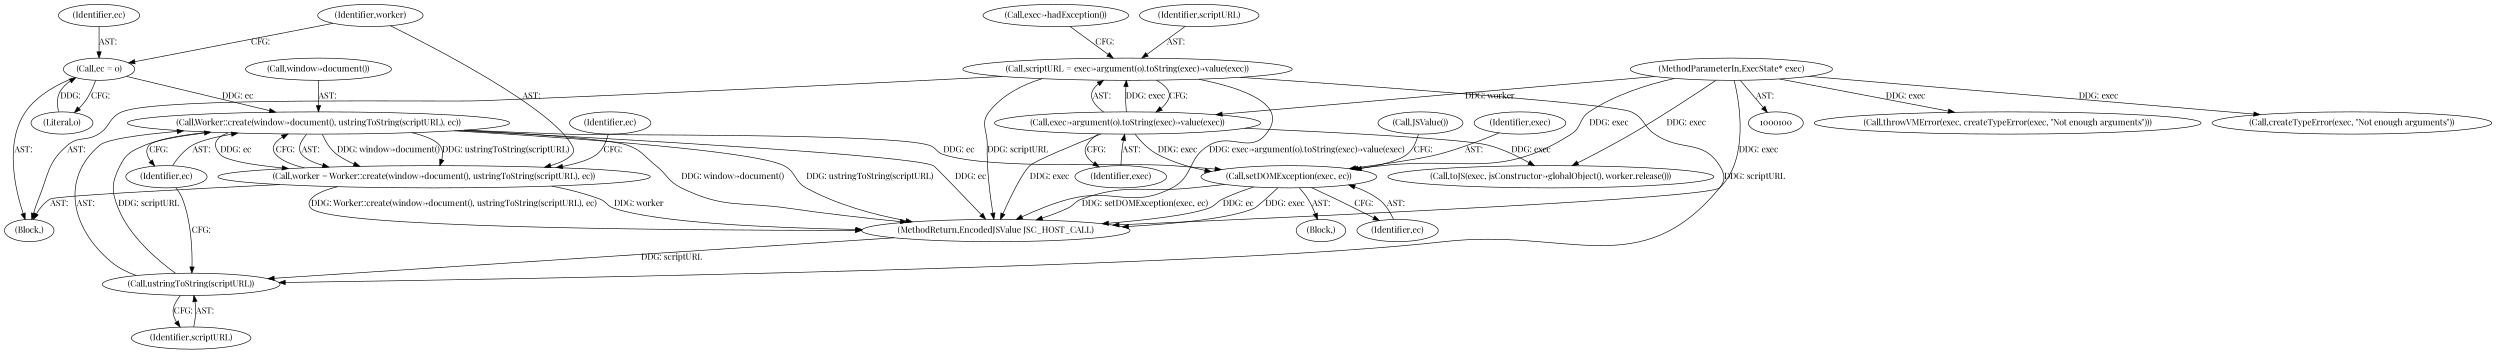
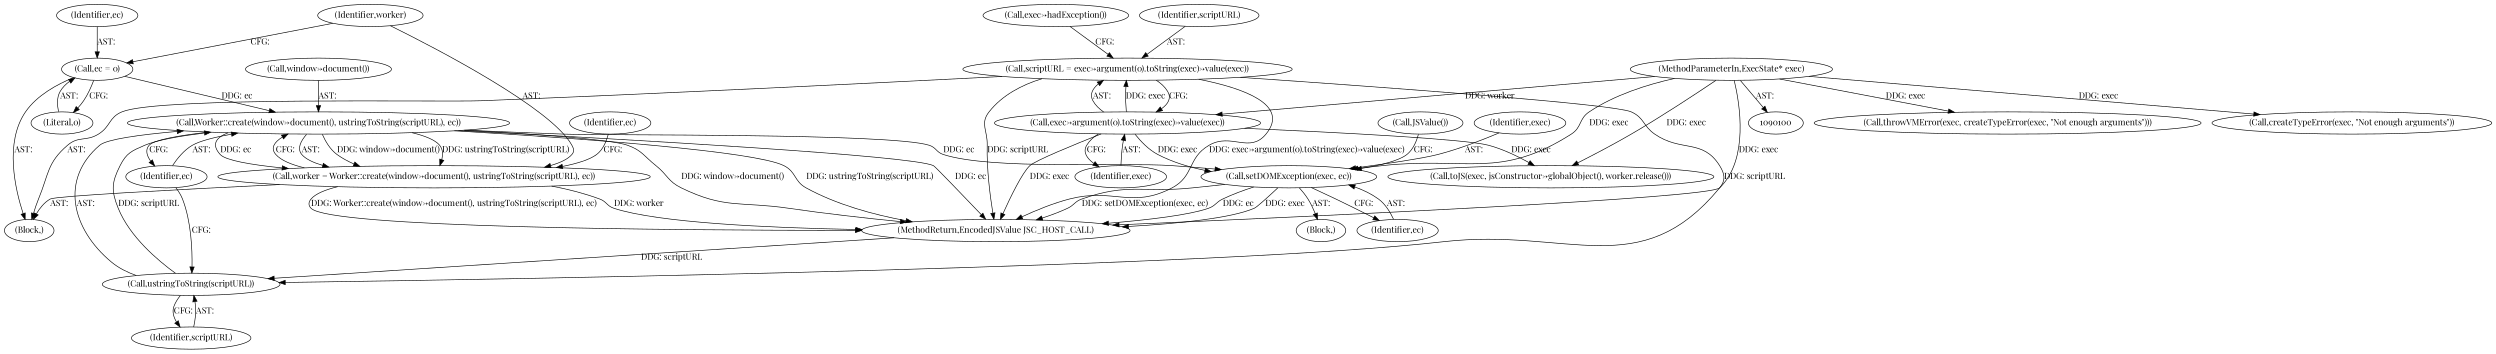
edge "(Literal,0)" -> "(Call,ec = 0)": label "DDG: " -> "AST: "
node "1000100": label "1000100" -> "1090100"
